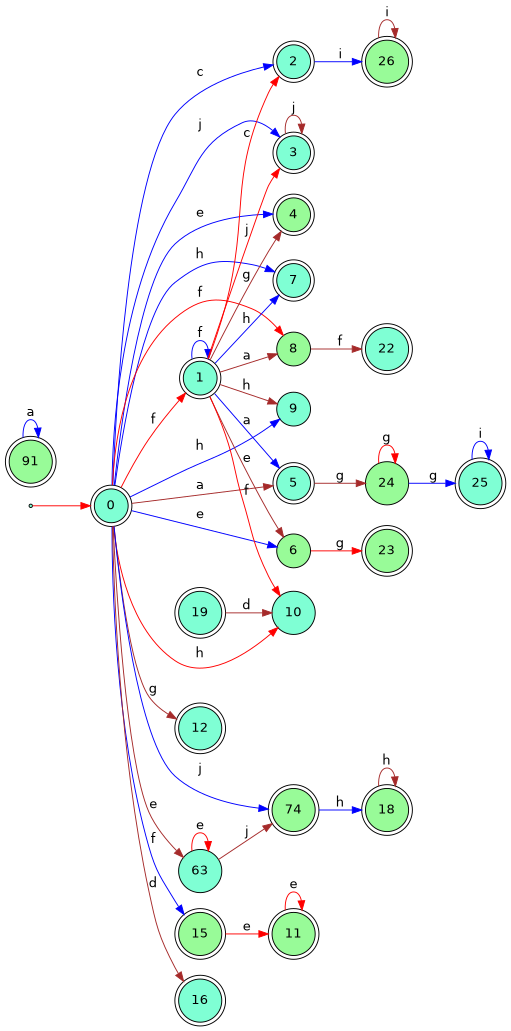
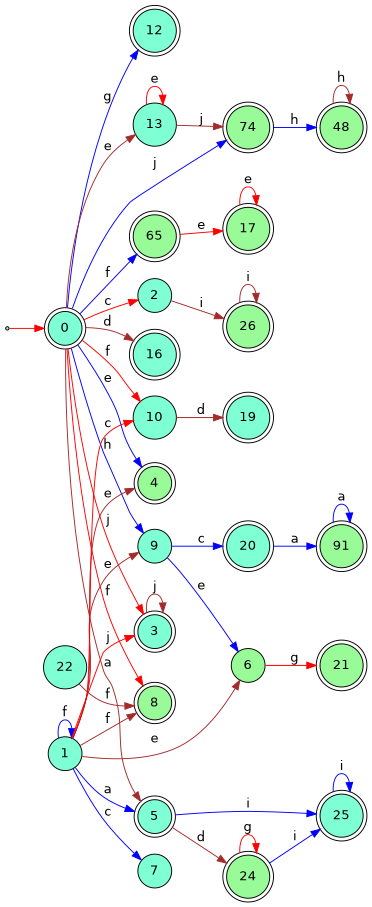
node "2": shape doublecircle -> circle
edge "2" -> "26": color blue -> brown
edge "1" -> "2": removed, label "c"
edge "0" -> "2": color blue -> red
edge "0" -> "3": color blue -> red
edge "1" -> "4": label "g" -> "e"
node "7": shape doublecircle -> circle
edge "1" -> "7": label "h" -> "c"
edge "0" -> "7": removed, label "h"
node "8": shape circle -> doublecircle
edge "8" -> "22": reversed
node "22": shape doublecircle -> circle
edge "1" -> "8": label "a" -> "f"
node "1": shape doublecircle -> circle
edge "1" -> "9": label "h" -> "e"
edge "0" -> "1": removed, label "f"
edge "5" -> "24": label "g" -> "d"
edge "24" -> "25": label "g" -> "i"
node "24": shape circle -> doublecircle
edge "1" -> "10": label "f" -> "c"
edge "0" -> "6": now "9" -> "6"
node "20": added
node "23": label "23" -> "21"
edge "19" -> "10": reversed
edge "0" -> "12": color brown -> blue
edge "0" -> "10": label "h" -> "f"
node "18": label "18" -> "48"
edge "5" -> "25": added, label "i"
node "63": label "63" -> "13"
node "15": label "15" -> "65"
node "11": label "11" -> "17"
